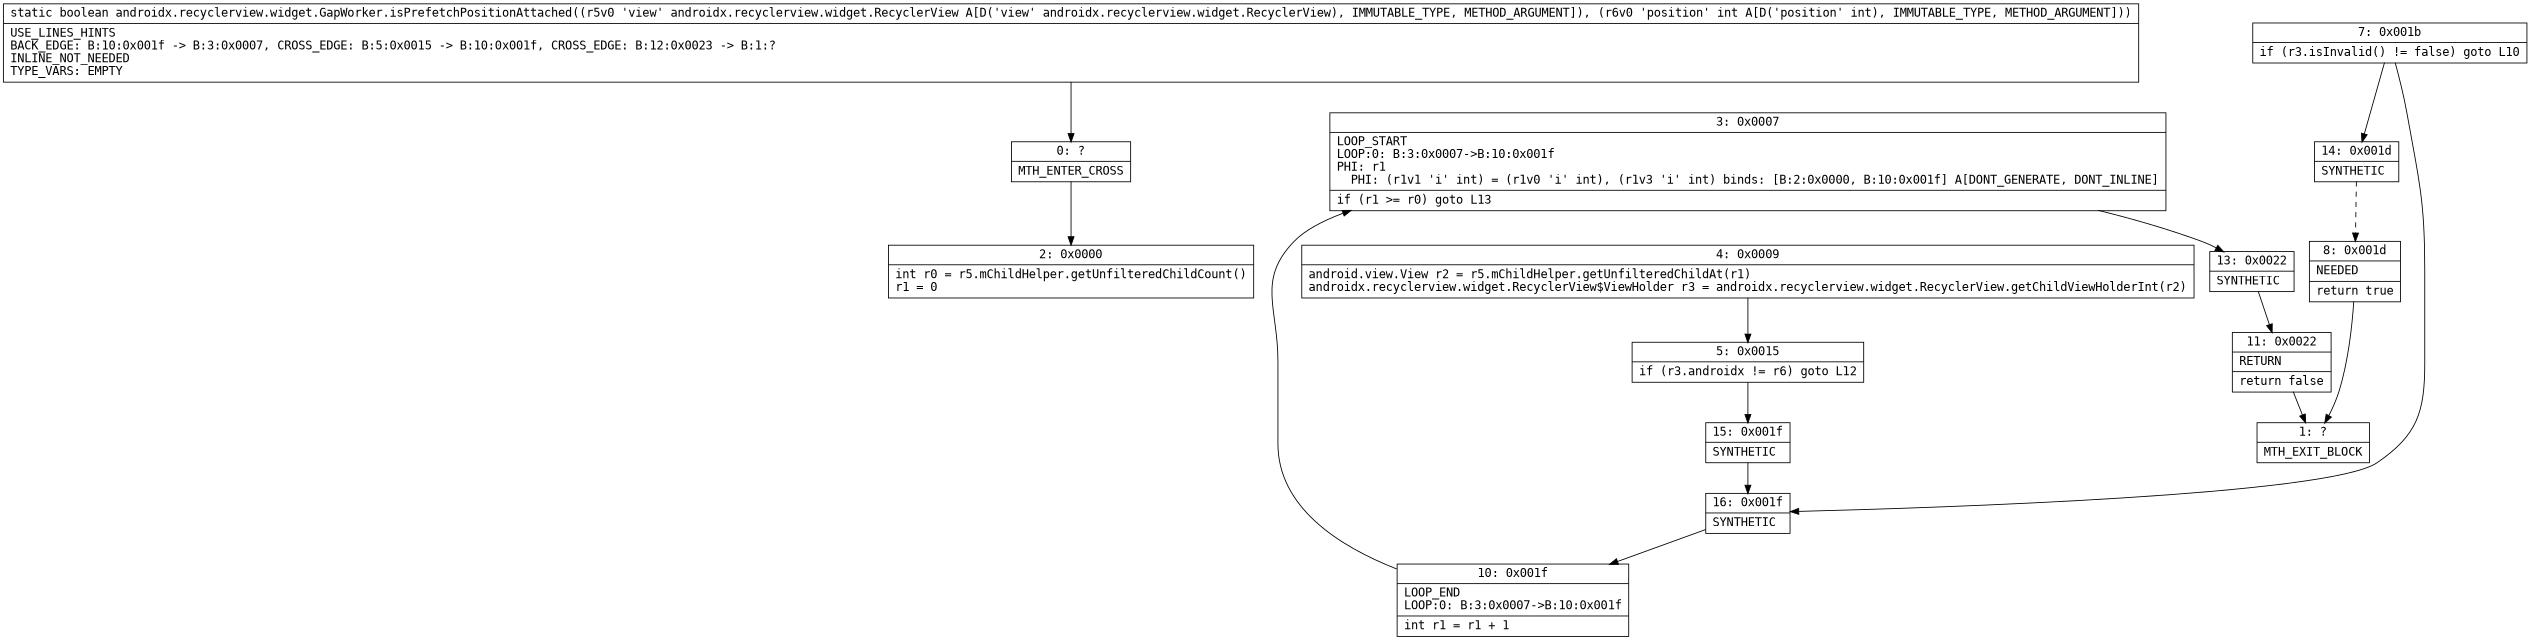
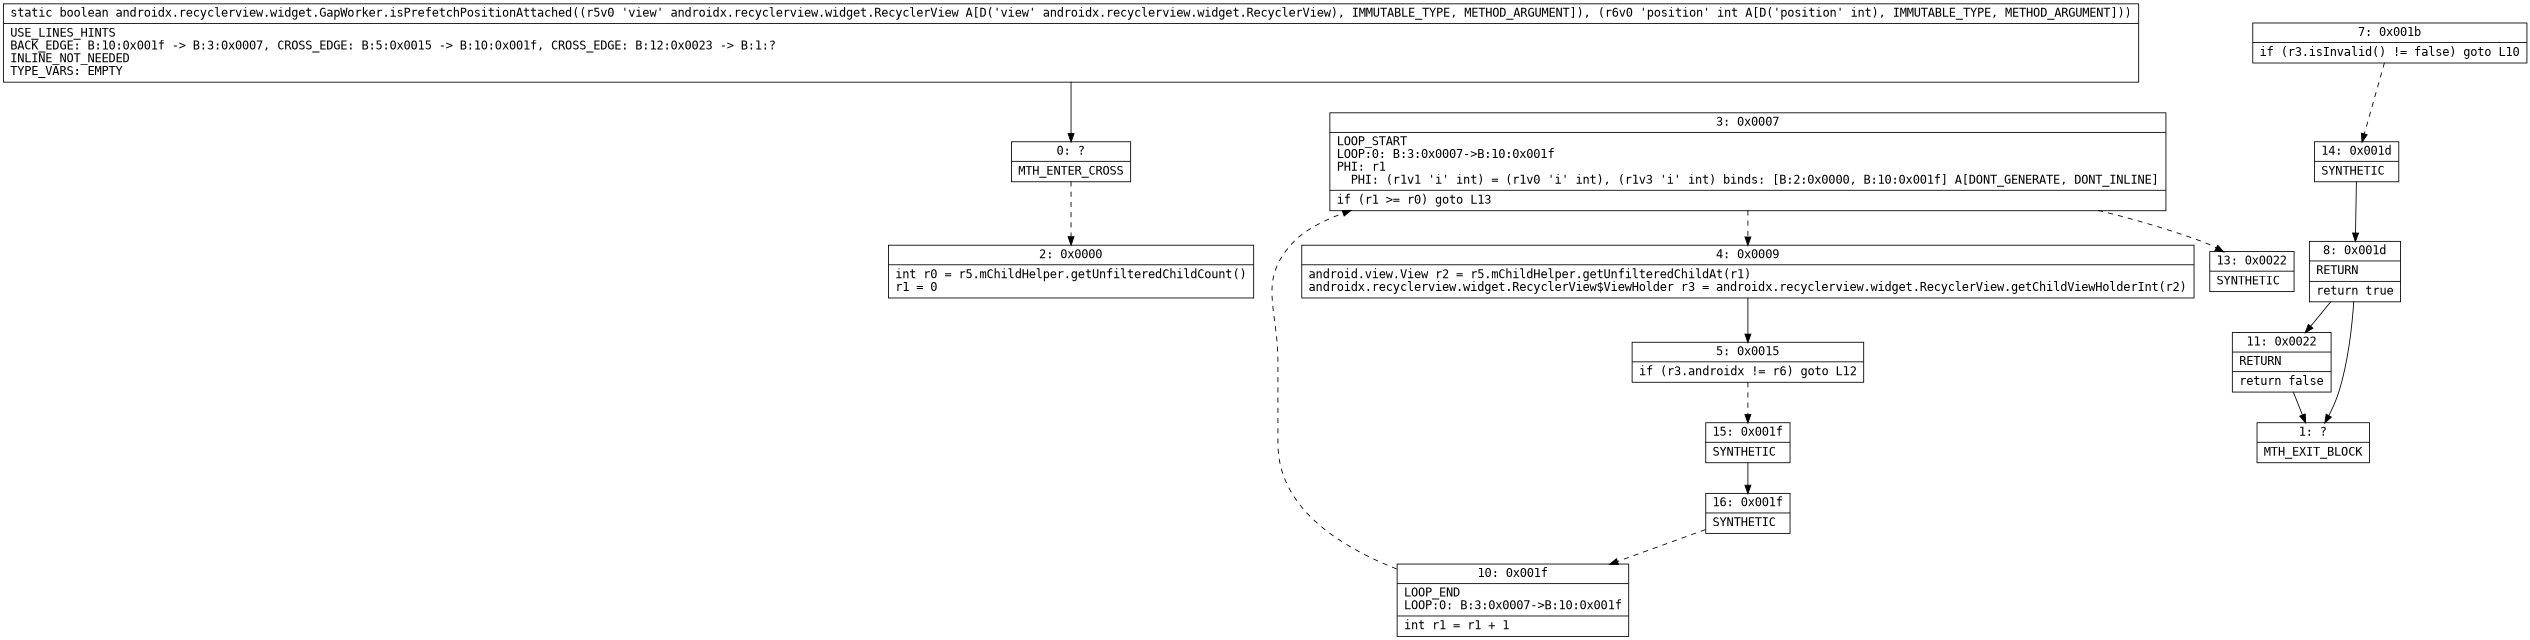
edge "7: 0x001b" -> "14: 0x001d": style solid -> dashed
edge "14: 0x001d" -> "8: 0x001d": style dashed -> solid
edge "0: ?" -> "2: 0x0000": style solid -> dashed
edge "3: 0x0007" -> "4: 0x0009": added
edge "3: 0x0007" -> "13: 0x0022": style solid -> dashed
node "8: 0x001d": text "NEEDED" -> "RETURN"
edge "13: 0x0022" -> "11: 0x0022": now "8: 0x001d" -> "11: 0x0022"
edge "5: 0x0015" -> "15: 0x001f": style solid -> dashed
edge "10: 0x001f" -> "3: 0x0007": style solid -> dashed
edge "7: 0x001b" -> "16: 0x001f": removed
edge "16: 0x001f" -> "10: 0x001f": style solid -> dashed
